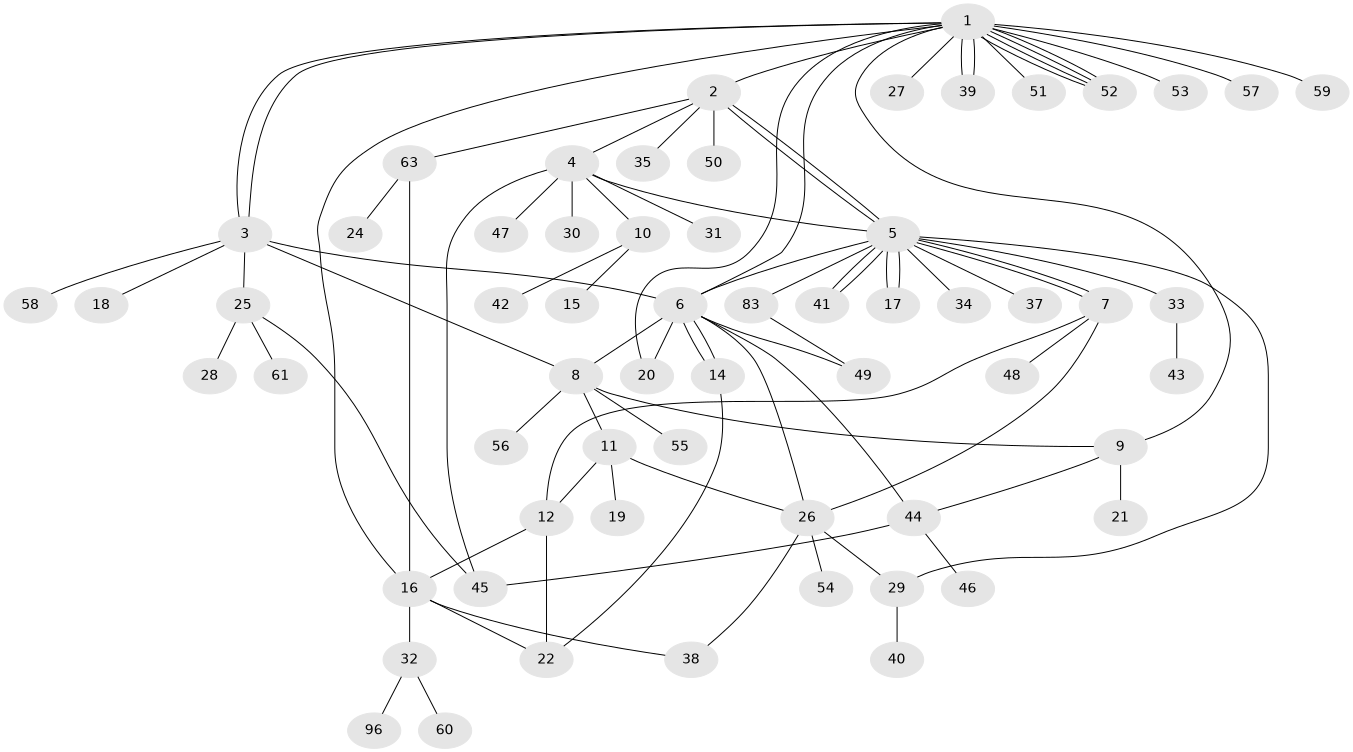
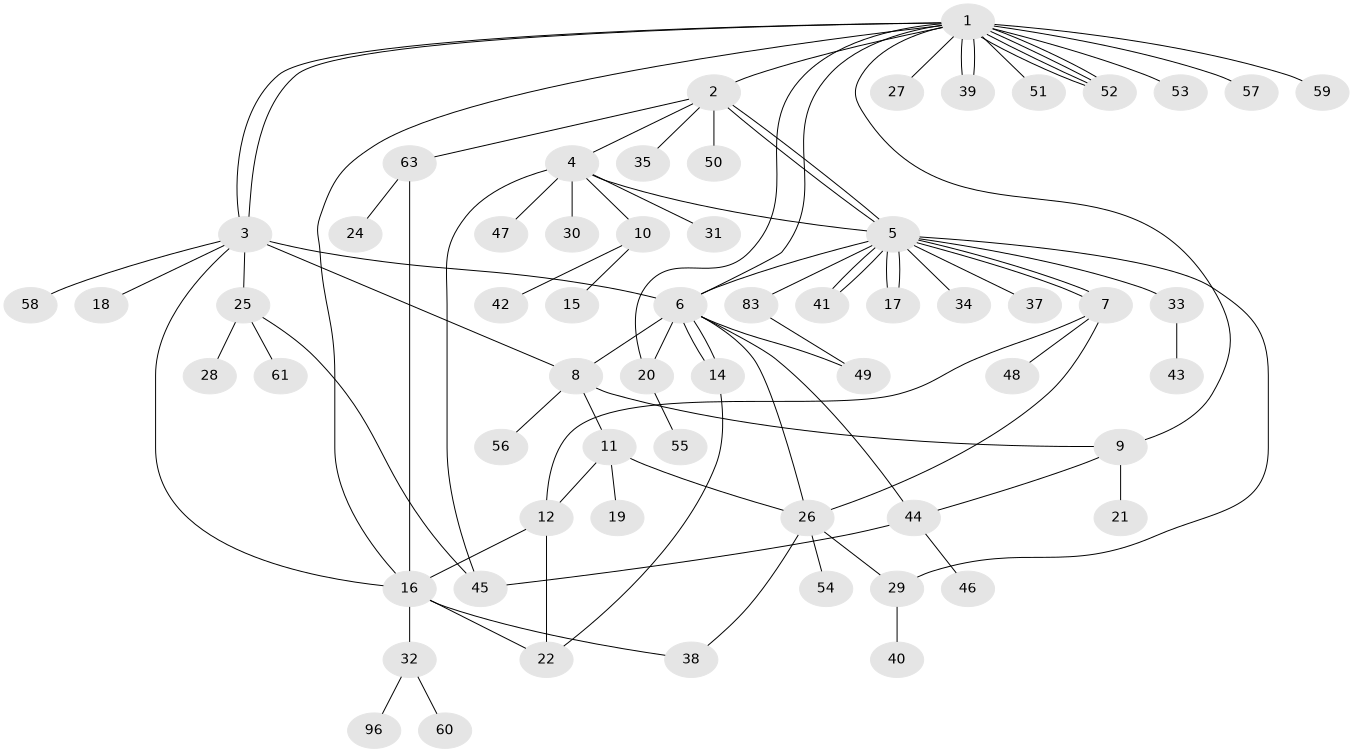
edge "8" -- "55": now "20" -- "55"
edge "3" -- "16": added
